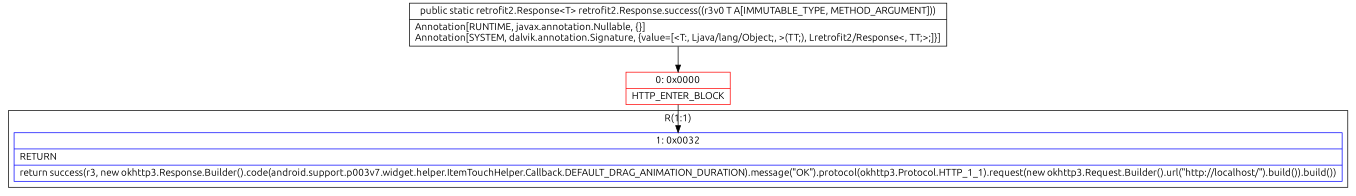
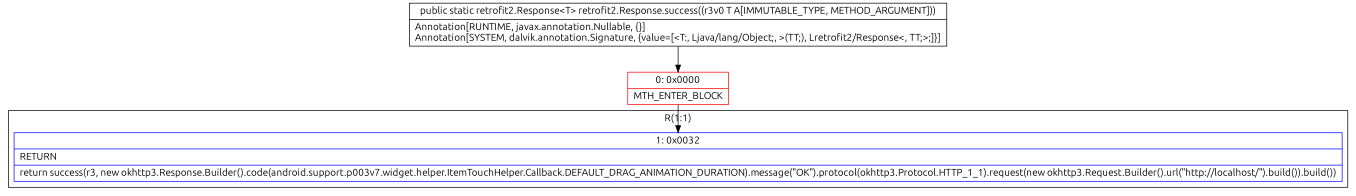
node "0: 0x0000": text "HTTP_ENTER_BLOCK" -> "MTH_ENTER_BLOCK"
